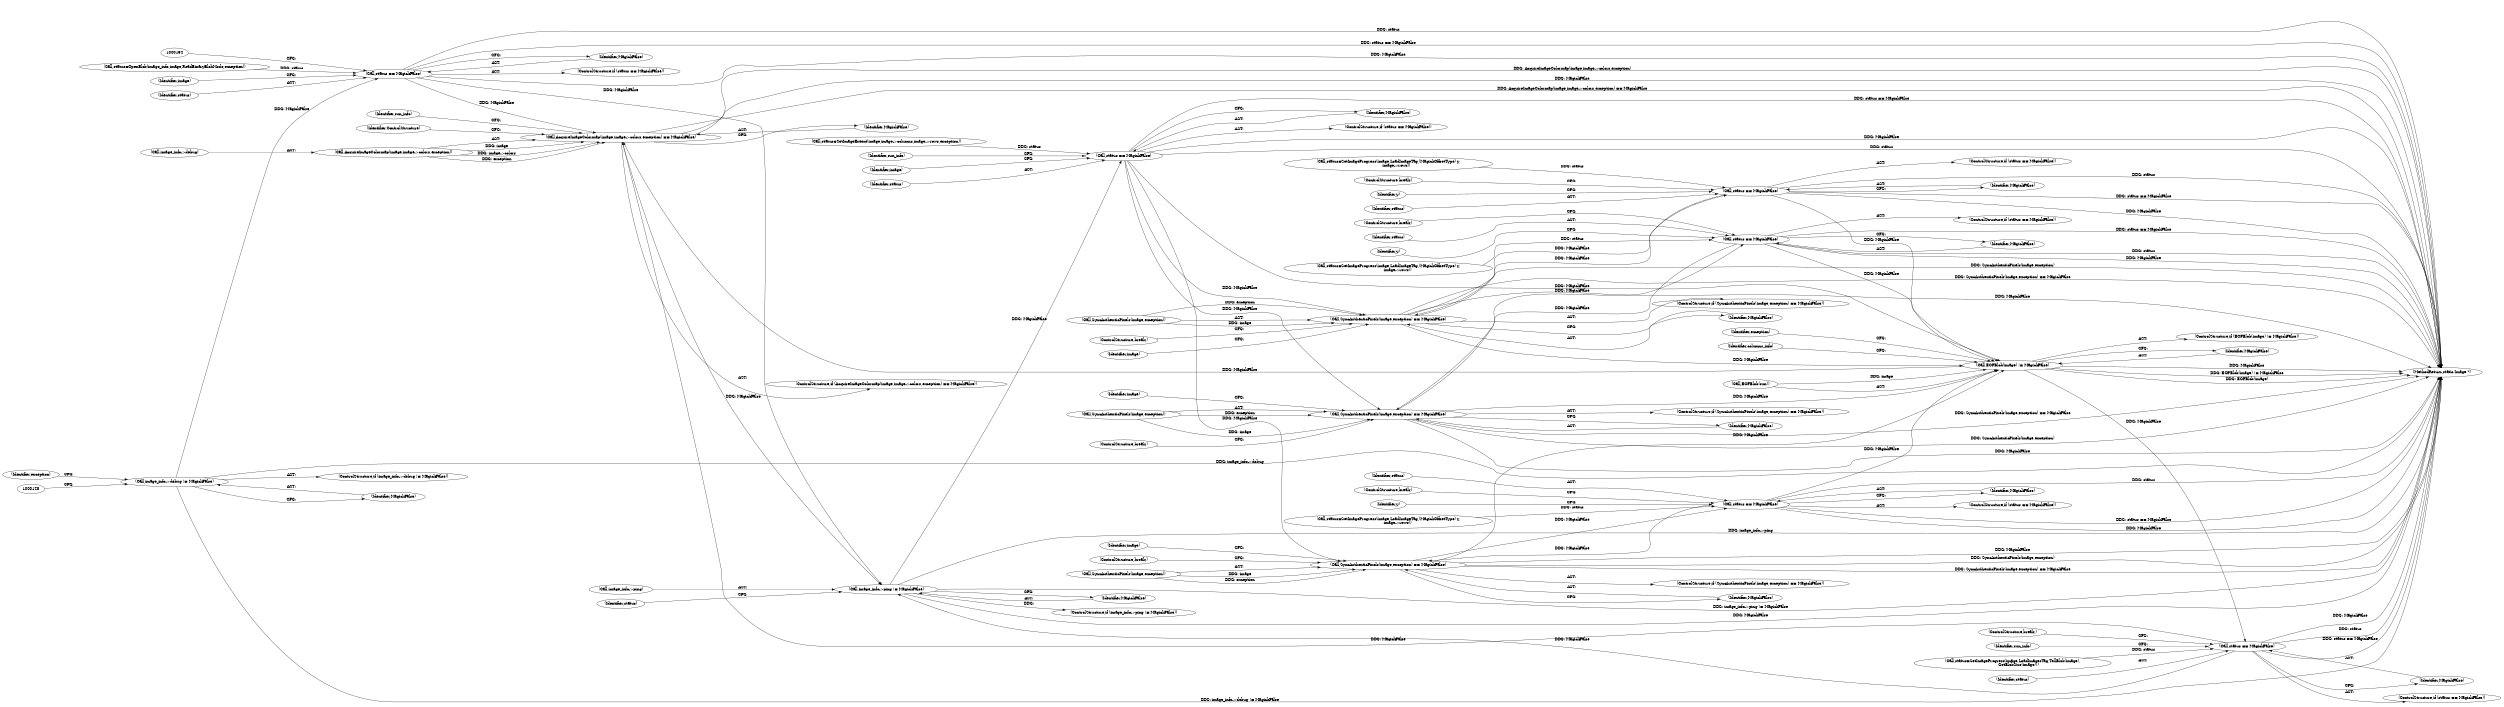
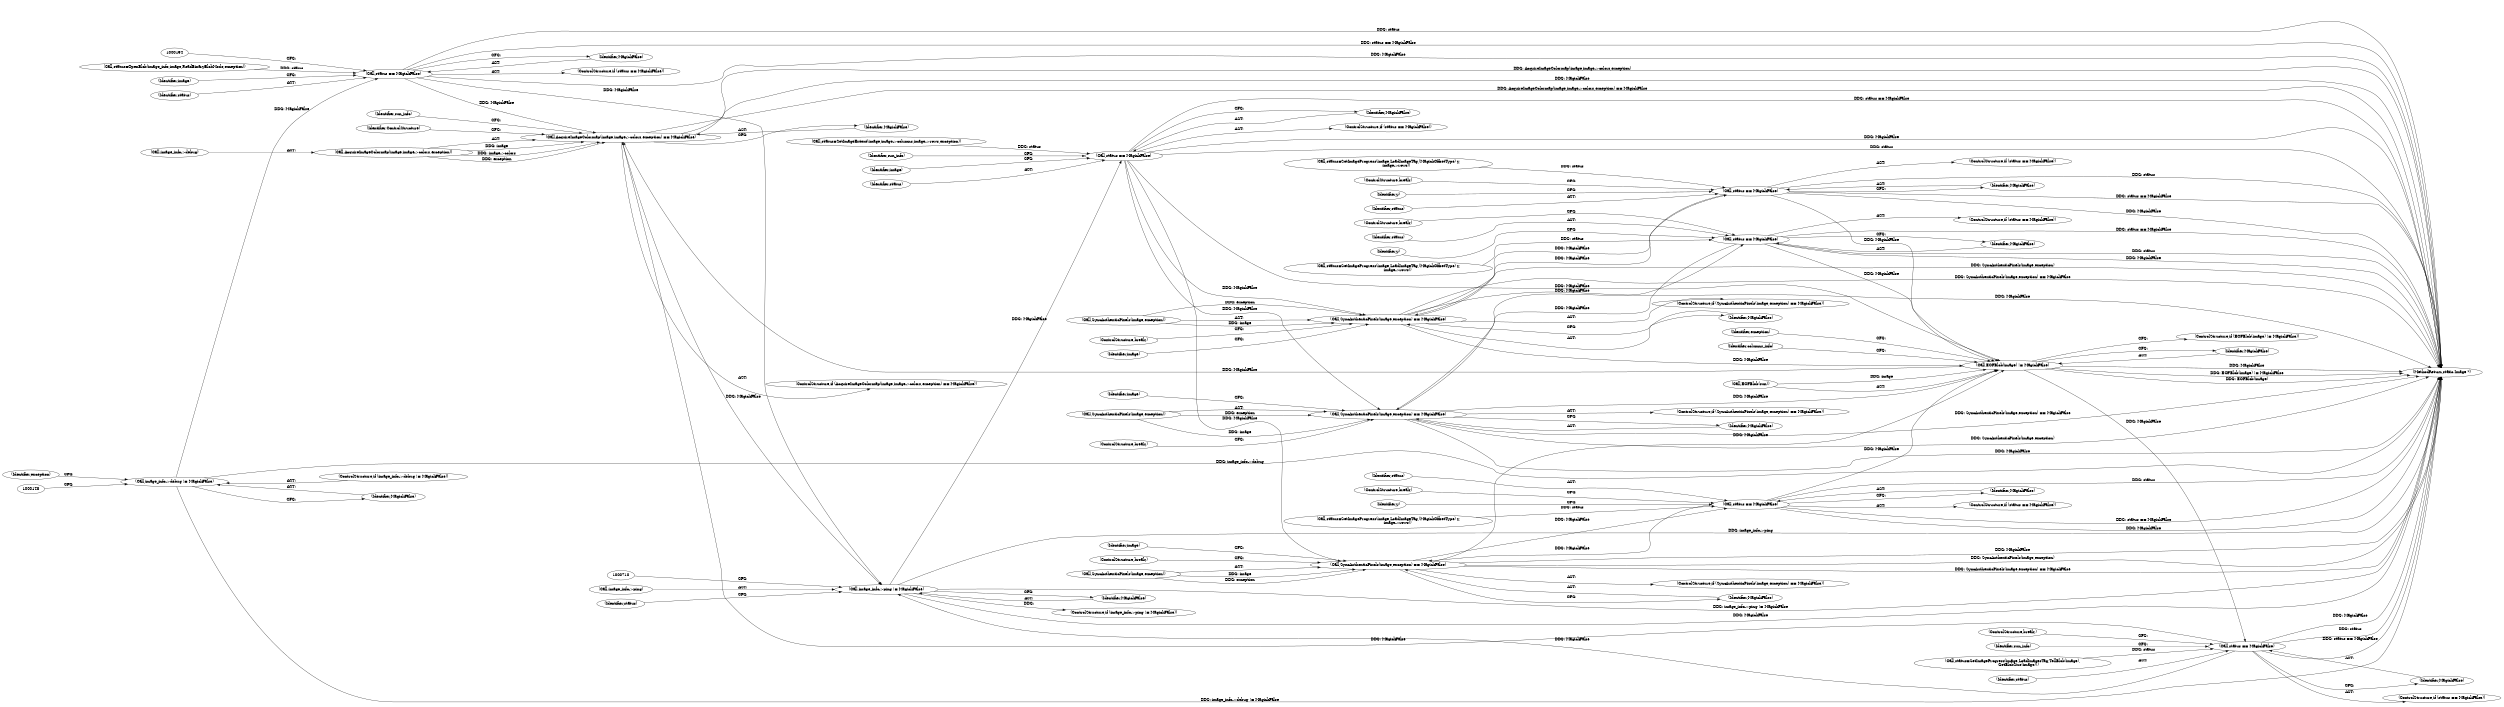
edge "(Call,EOFBlob(image) != MagickFalse)" -> "(ControlStructure,if (EOFBlob(image) != MagickFalse))": label "AST: " -> "CFG: "
edge "(Call,image_info->debug != MagickFalse)" -> "(ControlStructure,if (image_info->debug != MagickFalse))": reversed
node "1000710": added
